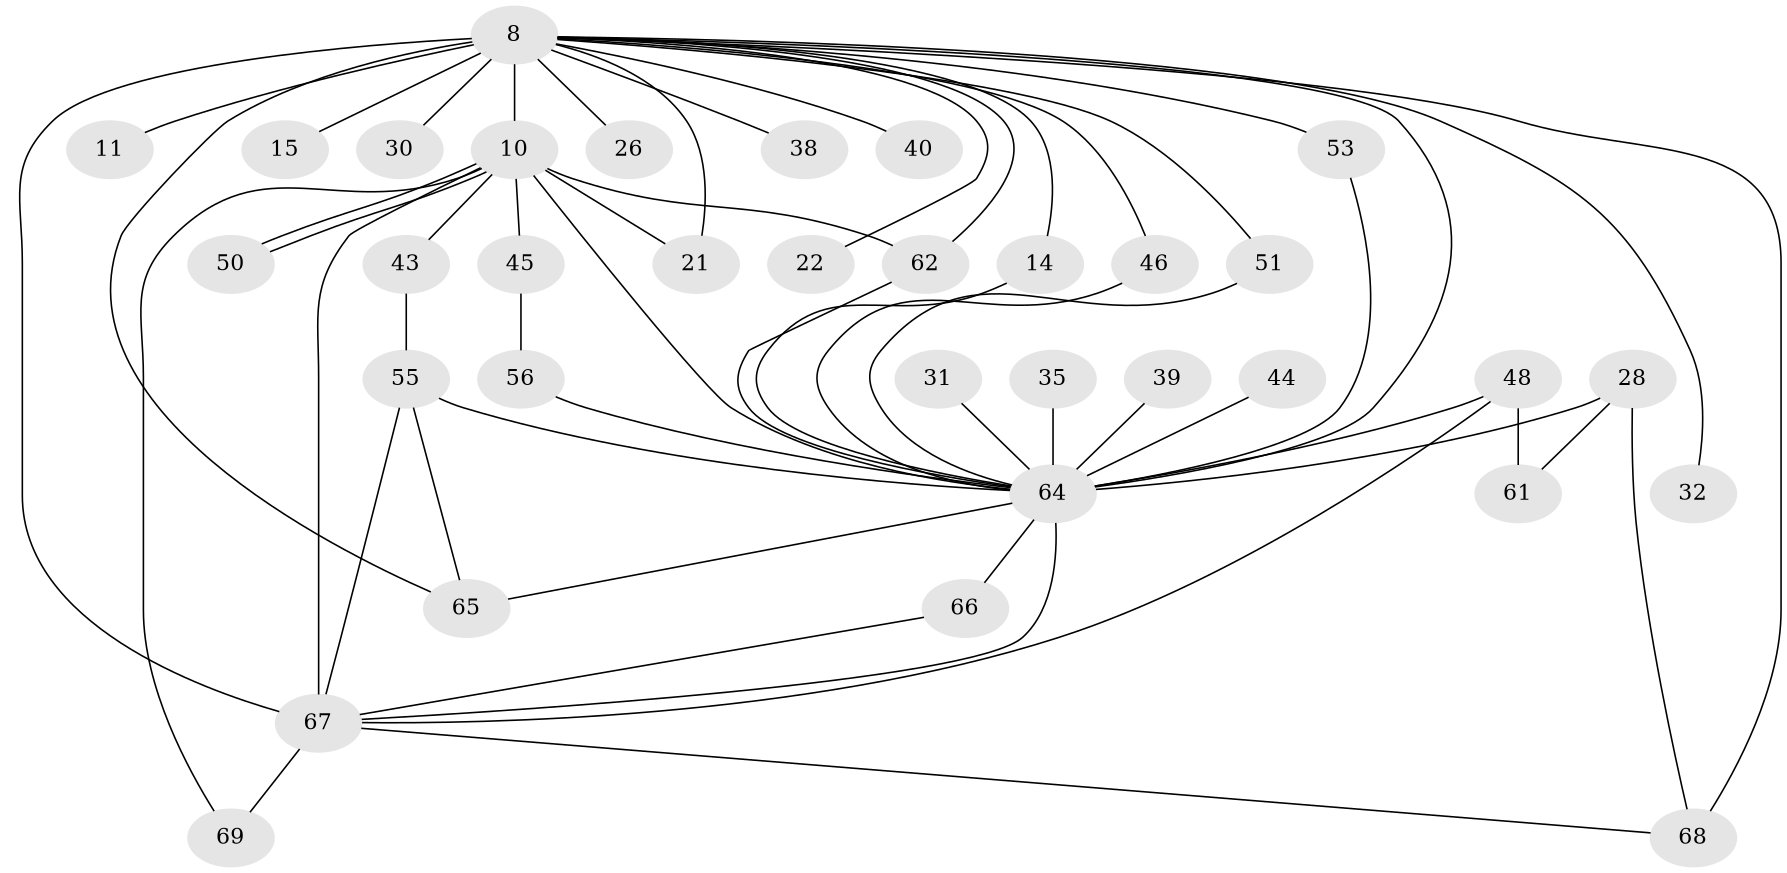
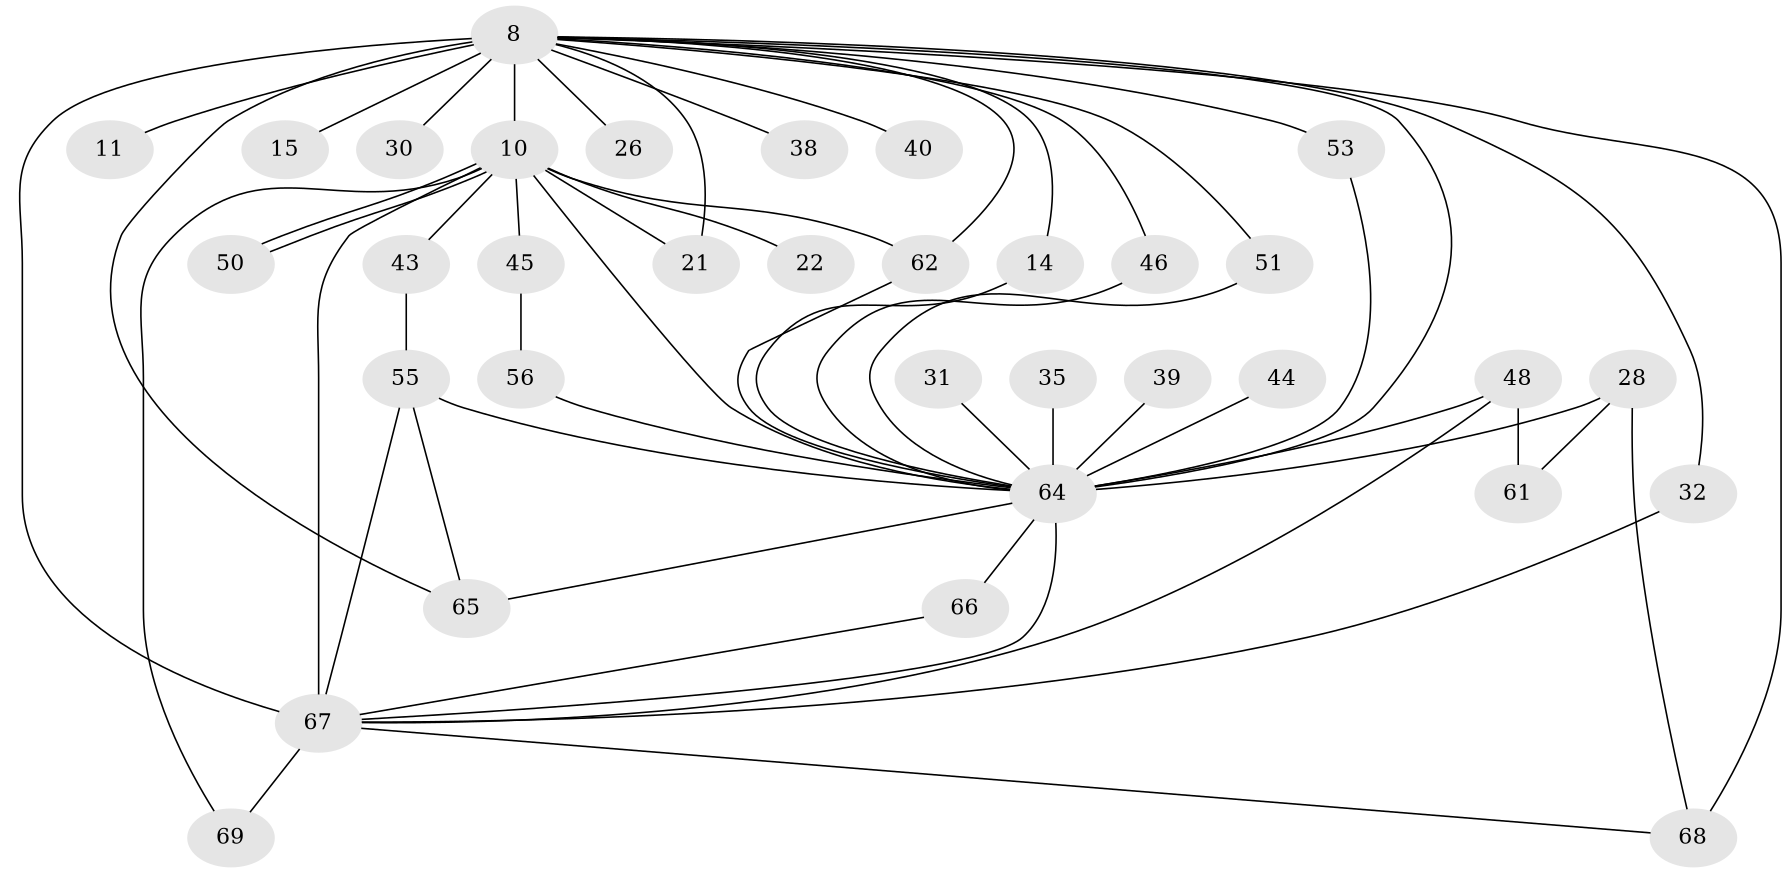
edge "8" -- "22": now "10" -- "22"
edge "32" -- "67": added
